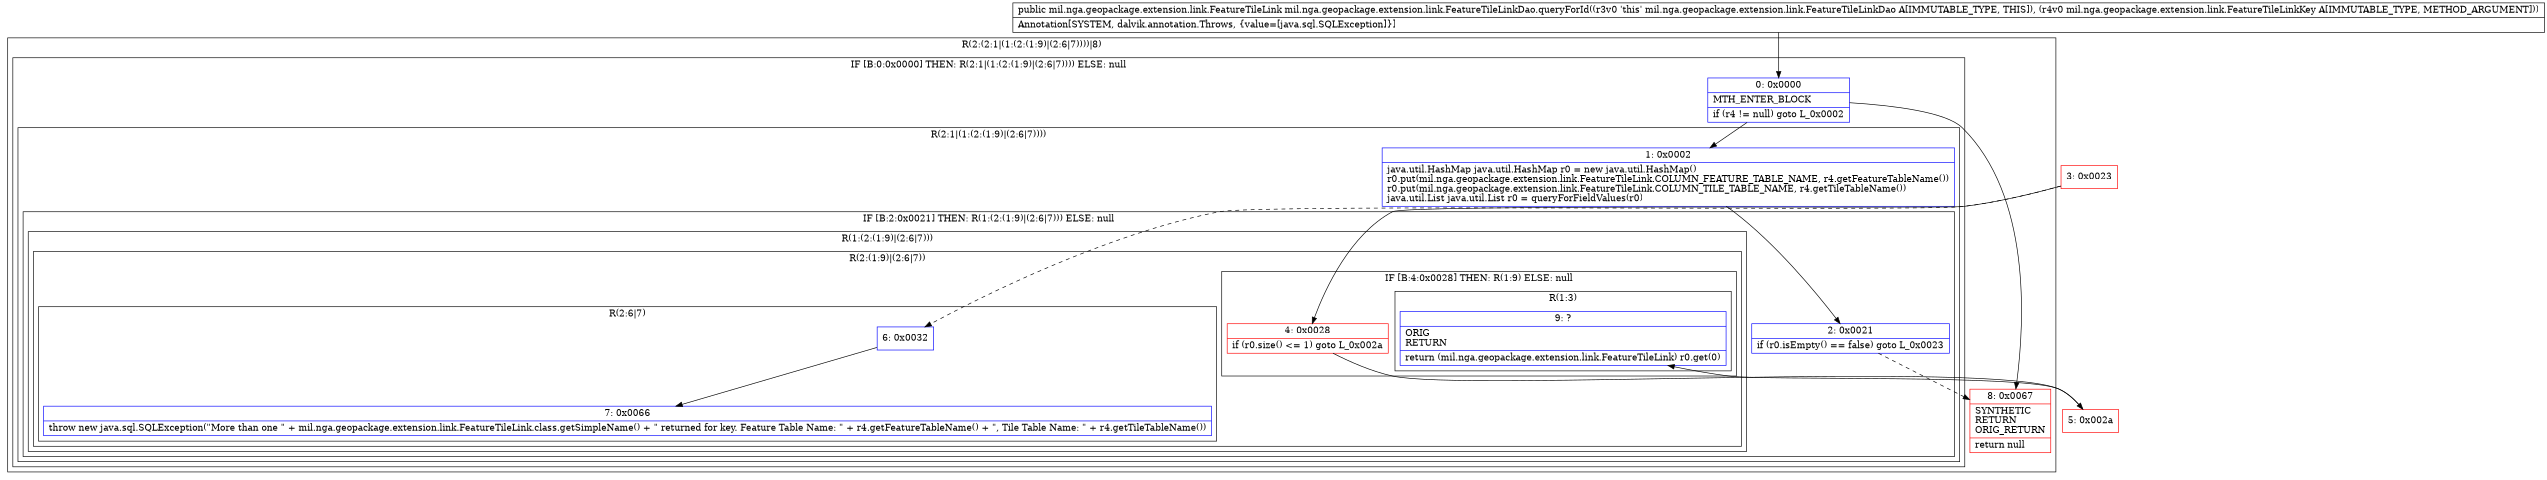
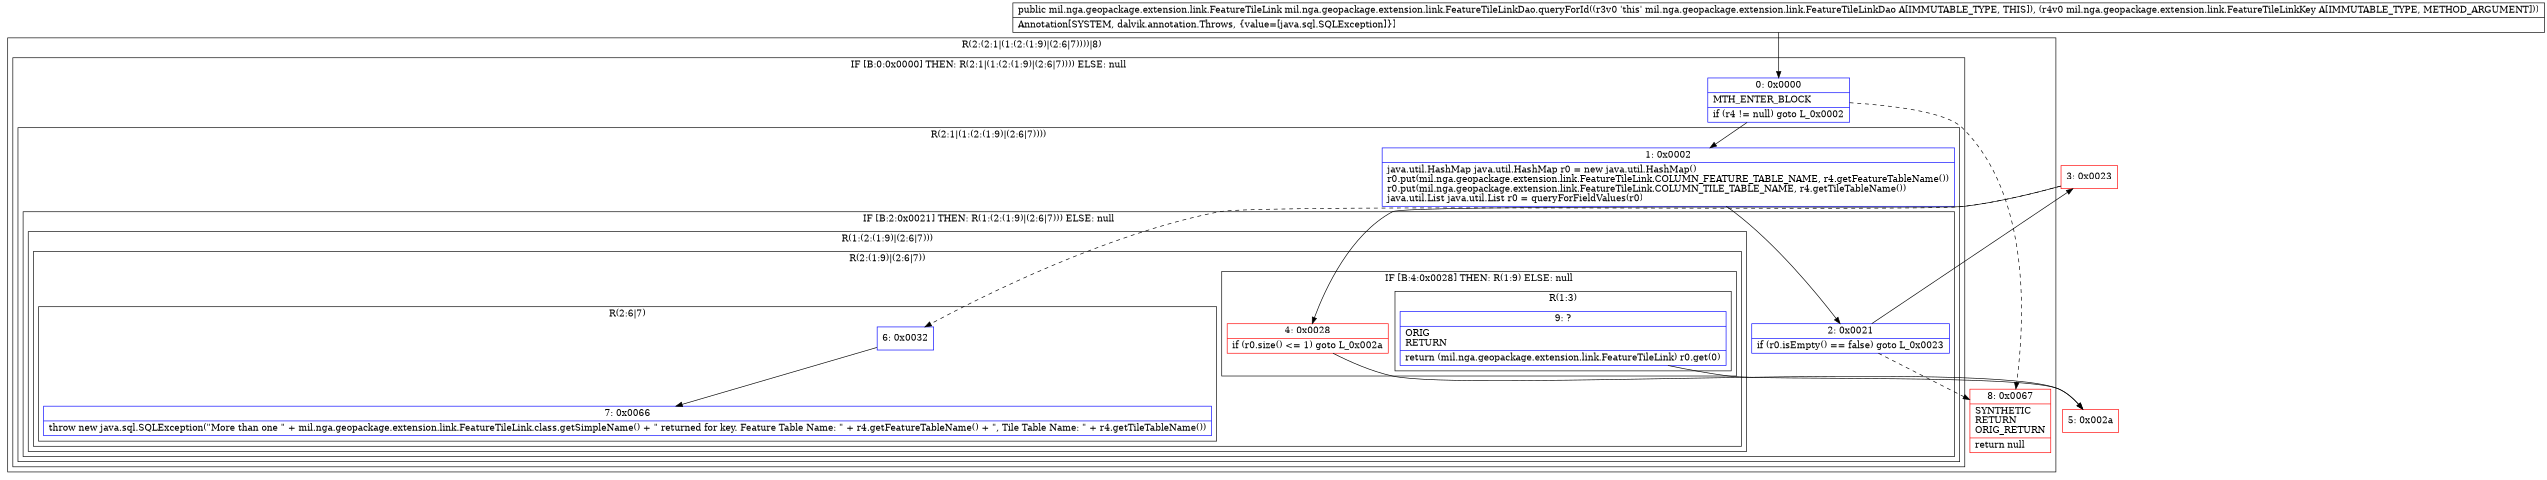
edge "0: 0x0000" -> "8: 0x0067": style solid -> dashed
edge "2: 0x0021" -> "3: 0x0023": added
edge "5: 0x002a" -> "9: ?": reversed
